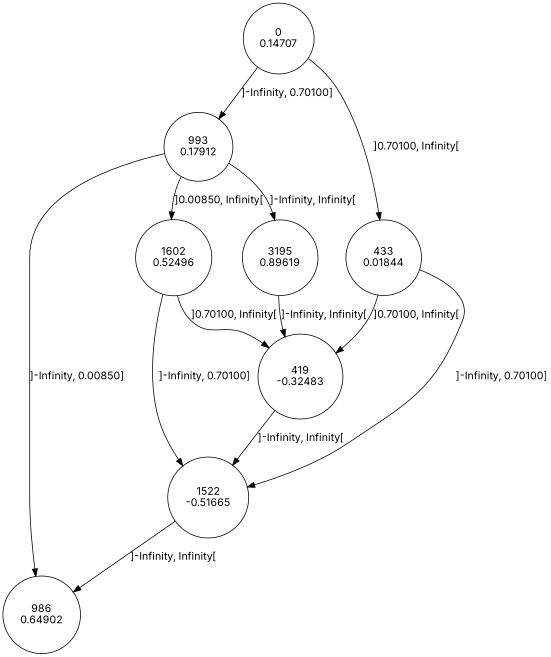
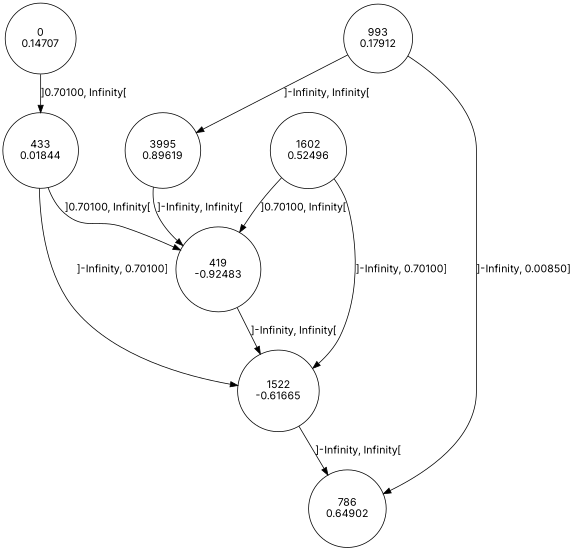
edge "0 0.14707" -> "993 0.17912": removed, label "]-Infinity, 0.70100]"
edge "993 0.17912" -> "1602 0.52496": removed, label "]0.00850, Infinity["
node "3195 0.89619": label "3195 0.89619" -> "3995 0.89619"
node "419 -0.32483": label "419 -0.32483" -> "419 -0.92483"
node "1522 -0.51665": label "1522 -0.51665" -> "1522 -0.61665"
node "986 0.64902": label "986 0.64902" -> "786 0.64902"
